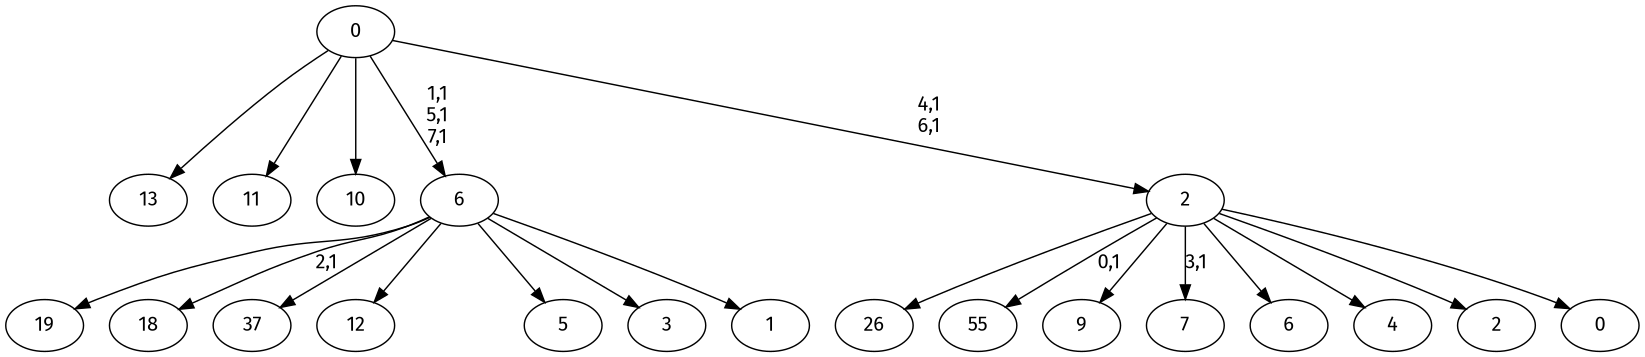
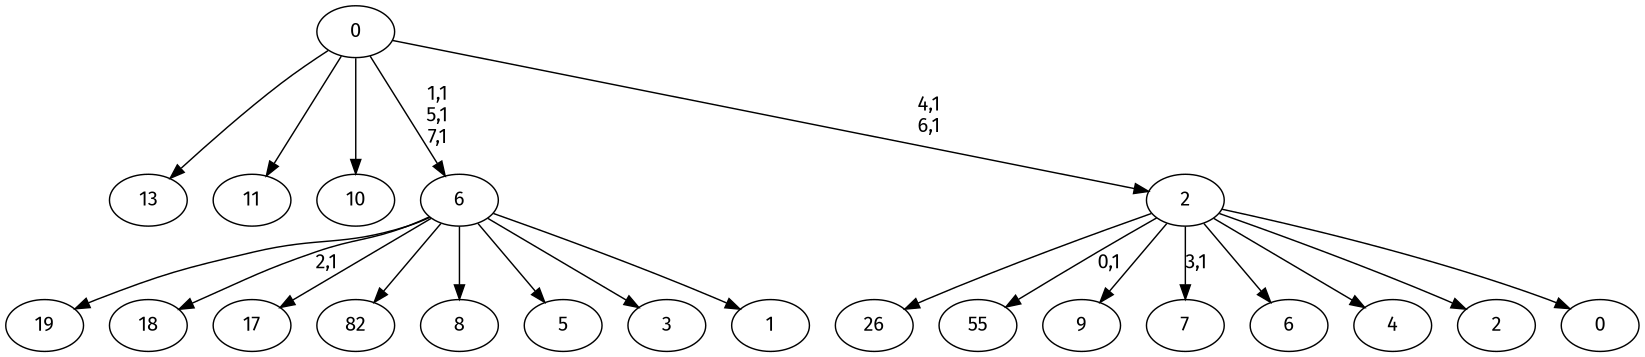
node "37": label "37" -> "17"
node "12": label "12" -> "82"
node "8": added
